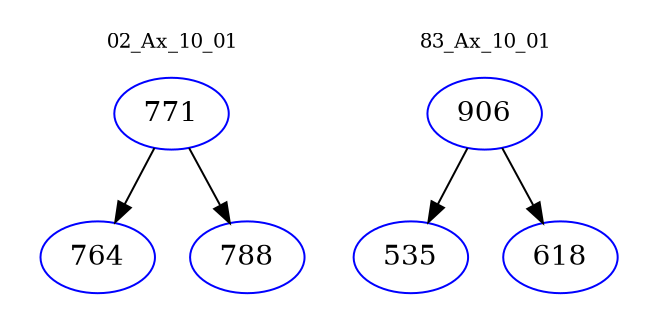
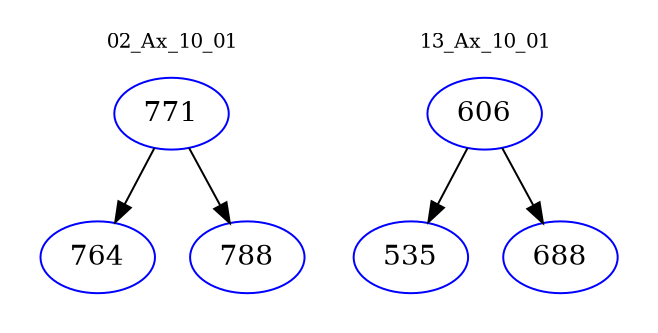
cluster "83_Ax_10_01": label "83_Ax_10_01" -> "13_Ax_10_01"
node "906": label "906" -> "606"
node "618": label "618" -> "688"
